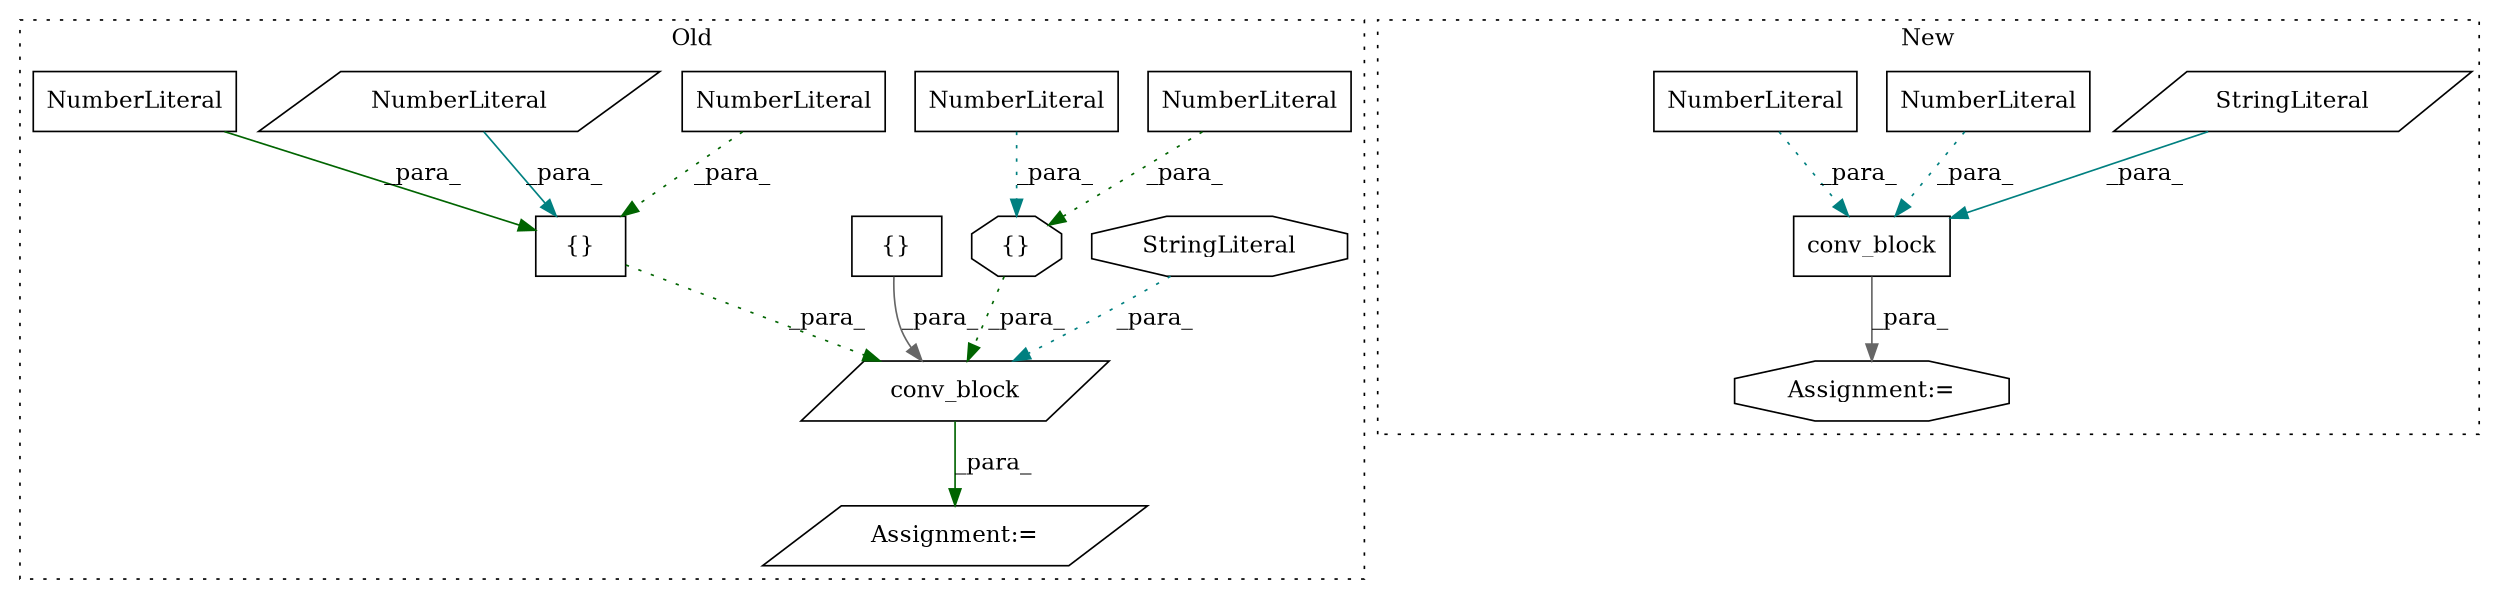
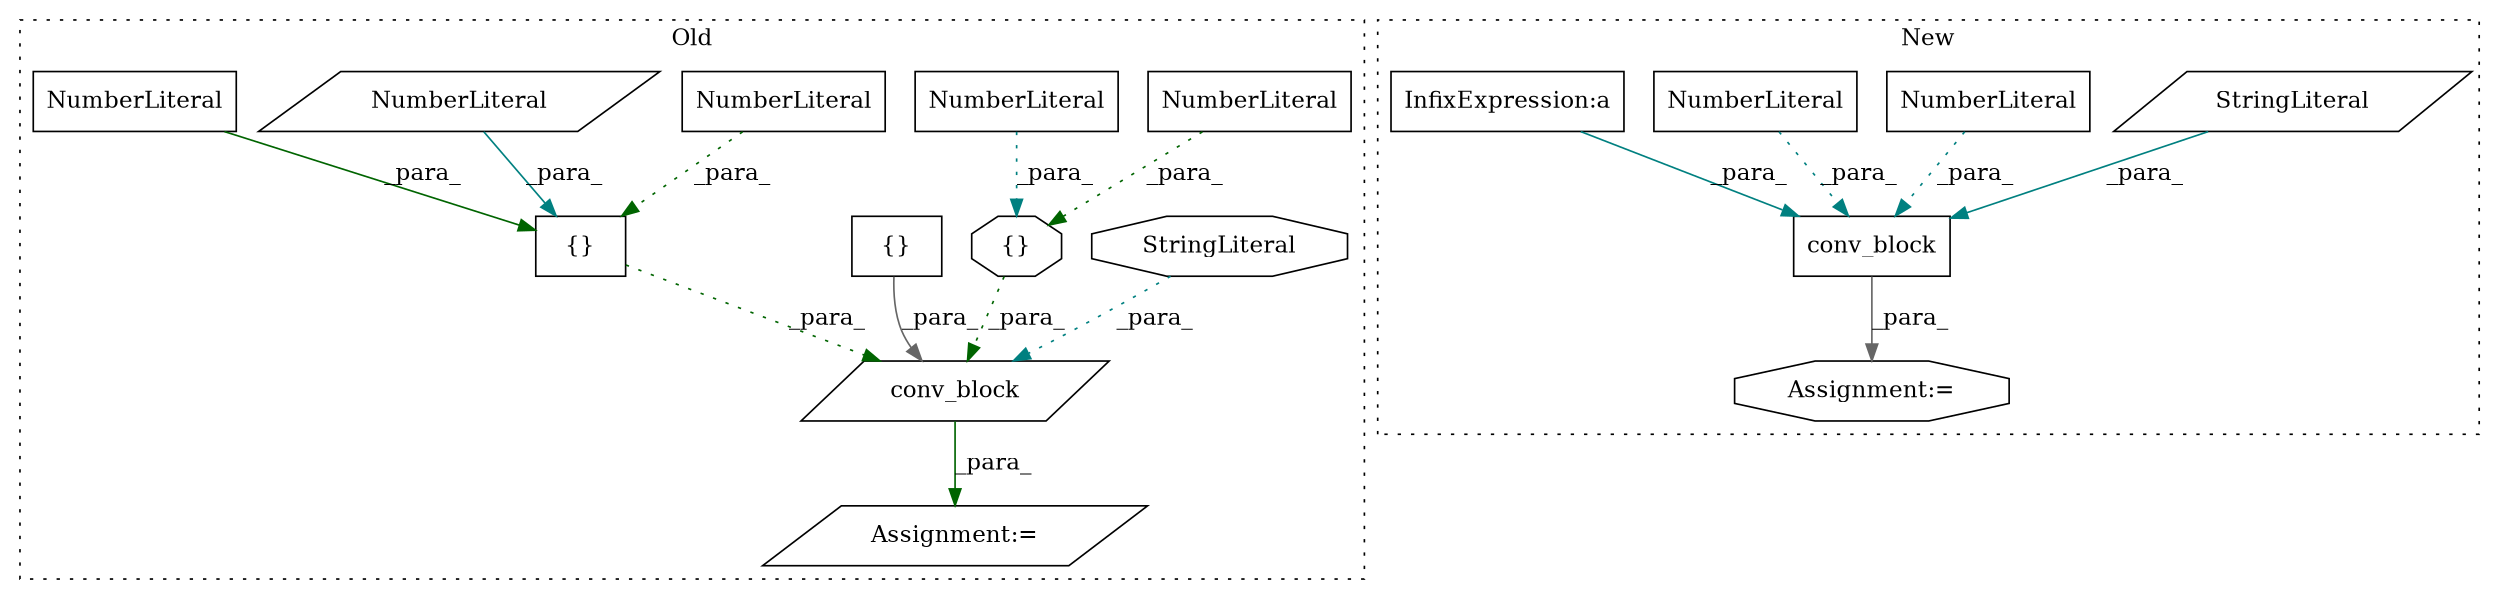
node "InfixExpression:a": added
